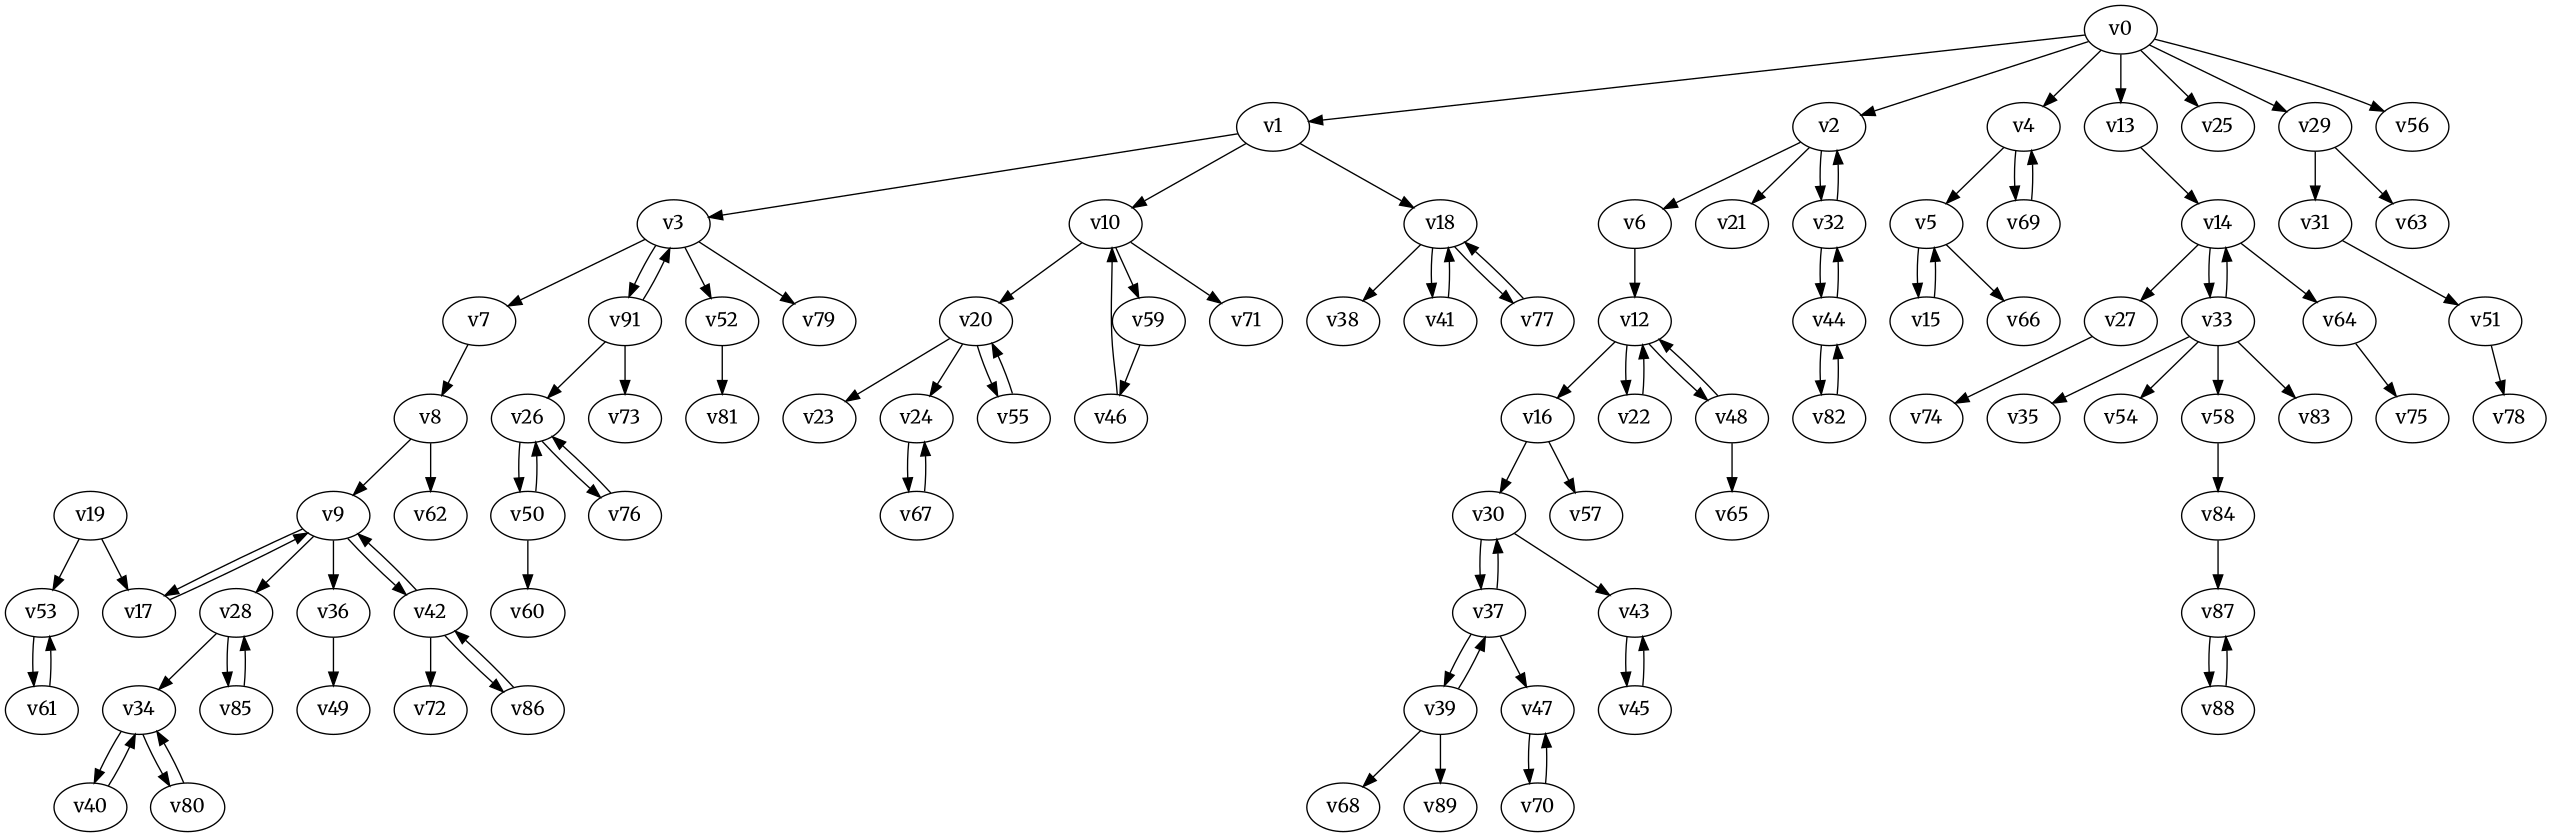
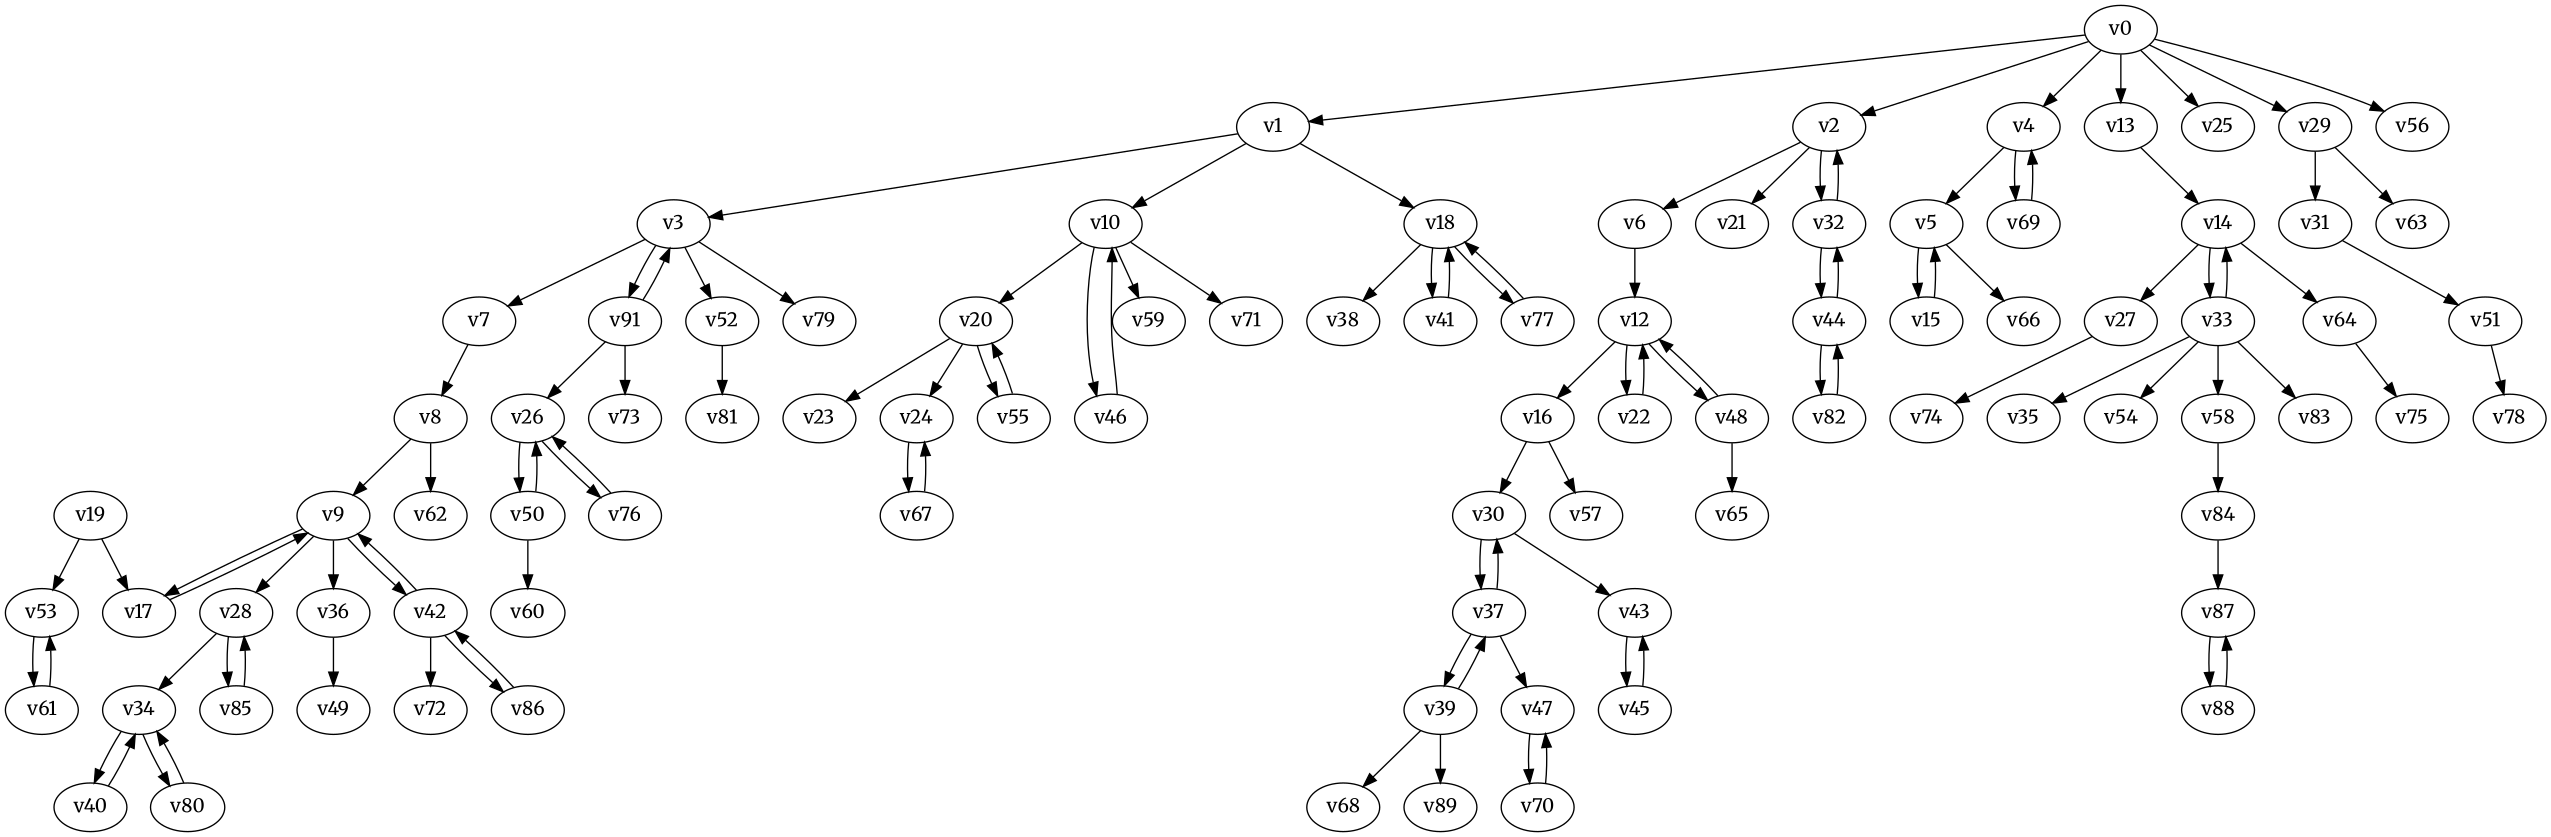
edge "v59" -> "v46": now "v10" -> "v46"
